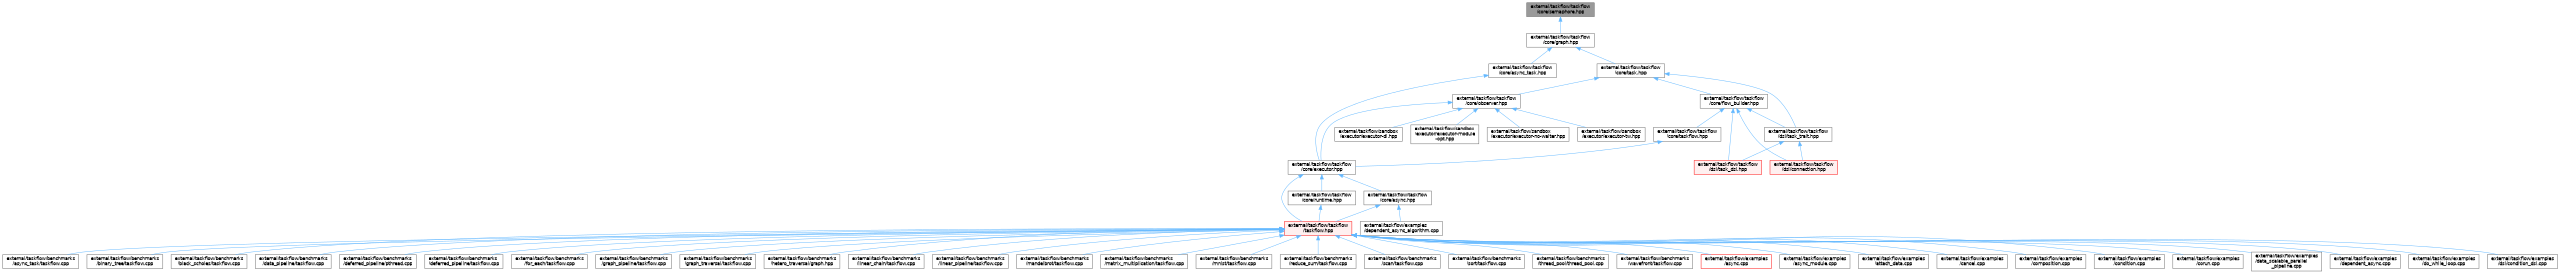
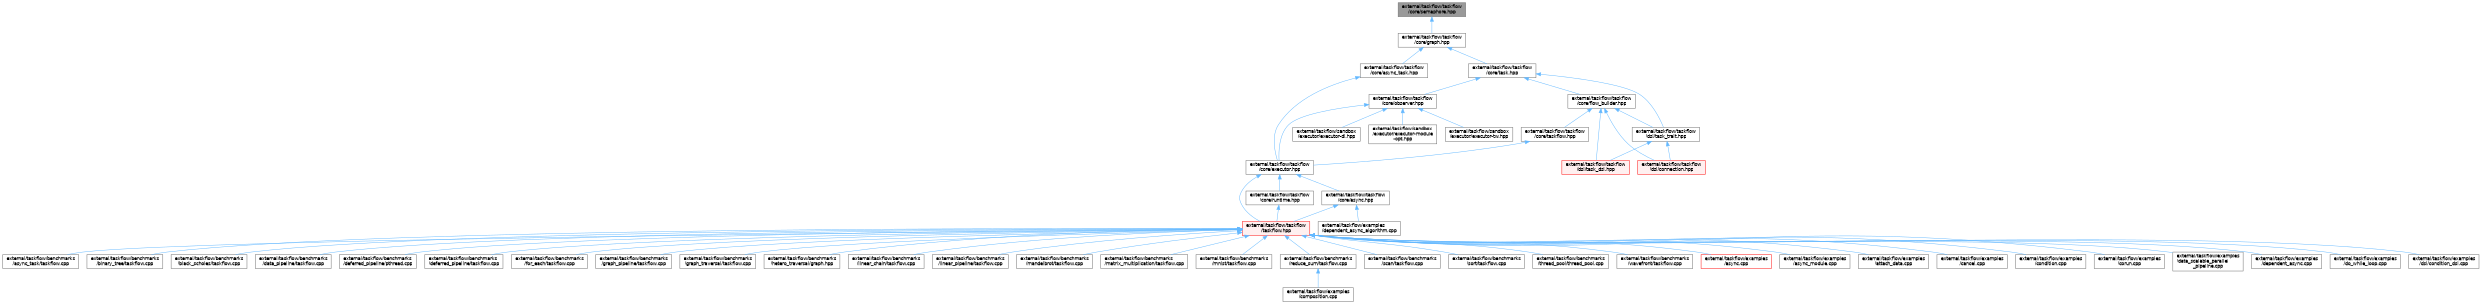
node "external/taskflow/sandbox /executor/executor-no-waiter.hpp": removed
edge "external/taskflow/examples /composition.cpp" -> "external/taskflow/taskflow /taskflow.hpp": now "external/taskflow/examples /composition.cpp" -> "external/taskflow/benchmarks /reduce_sum/taskflow.cpp"
